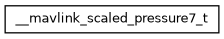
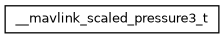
node "__mavlink_scaled_pressure7_t": label "__mavlink_scaled_pressure7_t" -> "__mavlink_scaled_pressure3_t"
